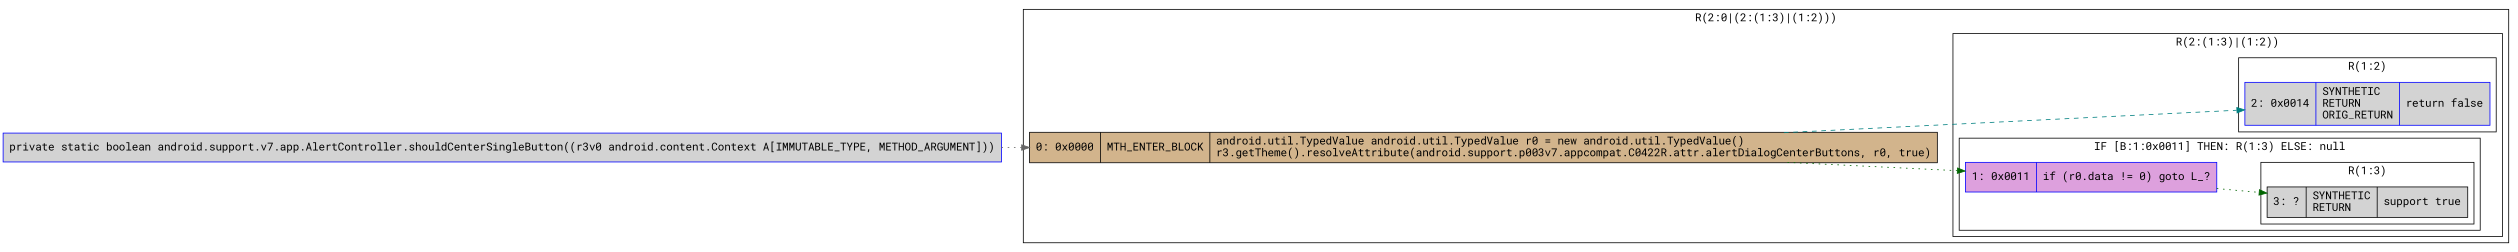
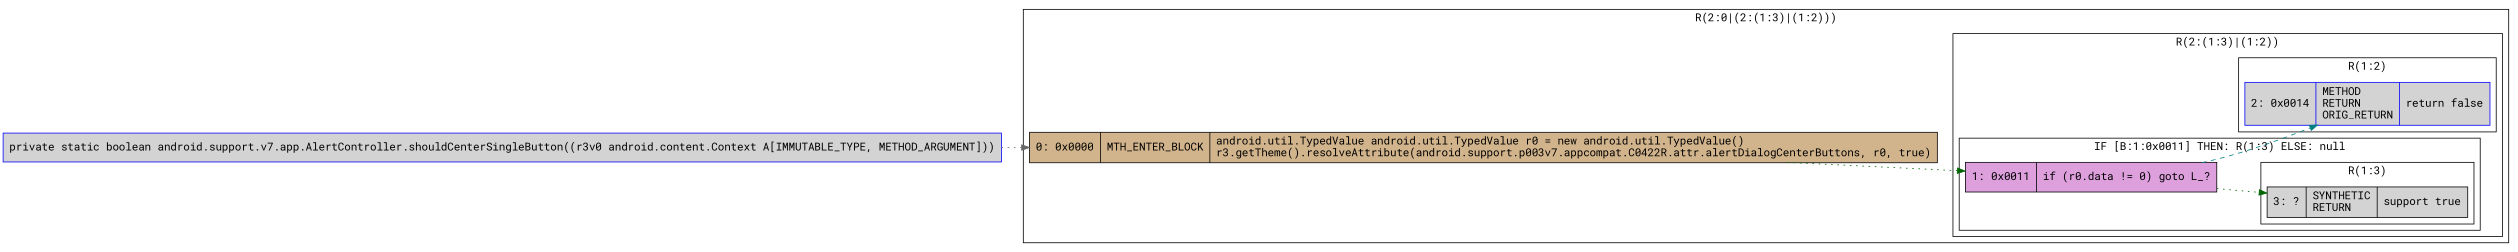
node "2: 0x0014": text "SYNTHETIC" -> "METHOD"
edge "0: 0x0000" -> "2: 0x0014": now "1: 0x0011" -> "2: 0x0014"
node "1: 0x0011": color blue -> black
